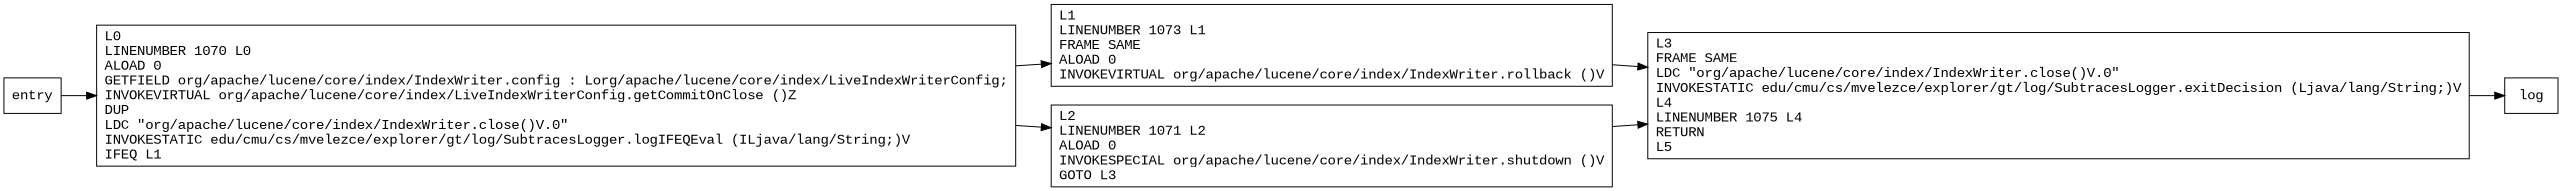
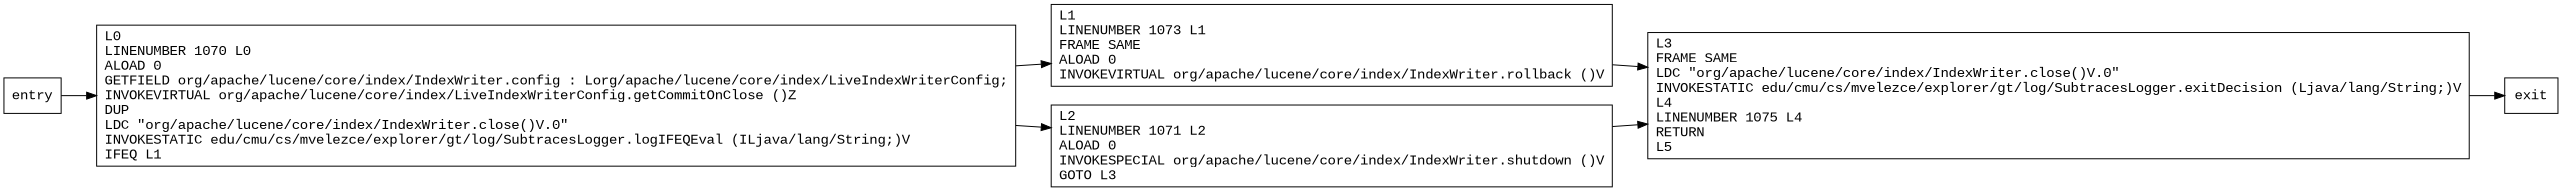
node "log": label "log" -> "exit"
